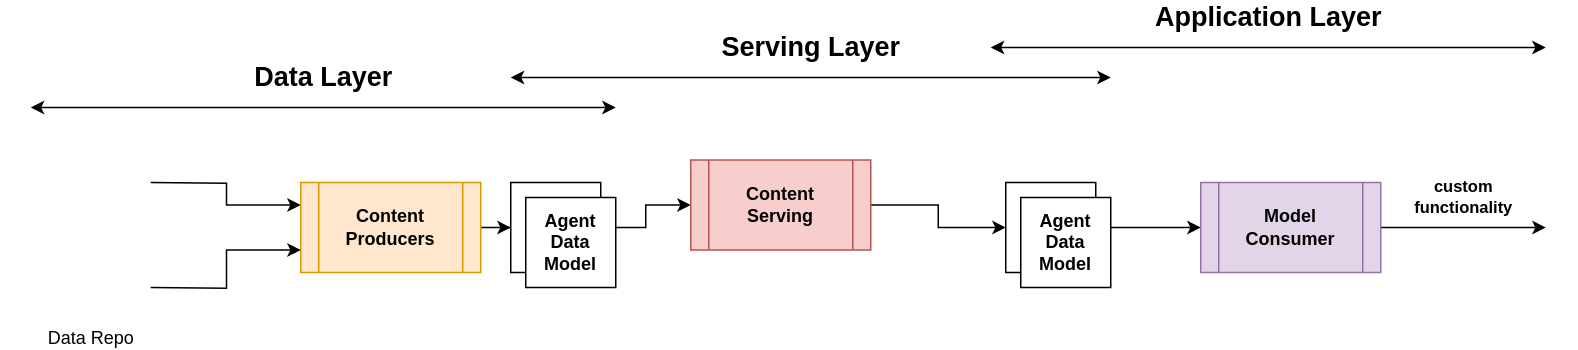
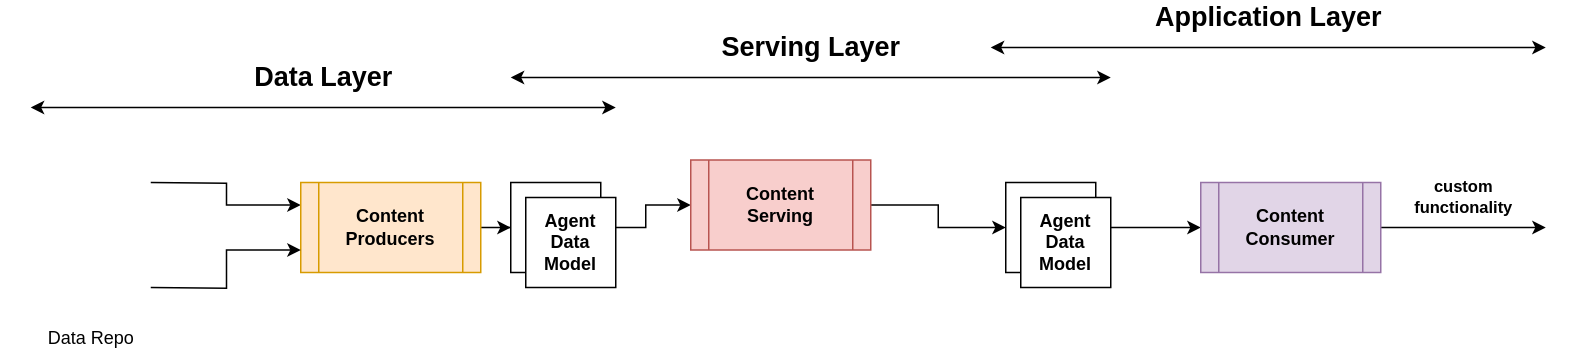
node "Model Consumer": label "Model Consumer" -> "Content Consumer"
